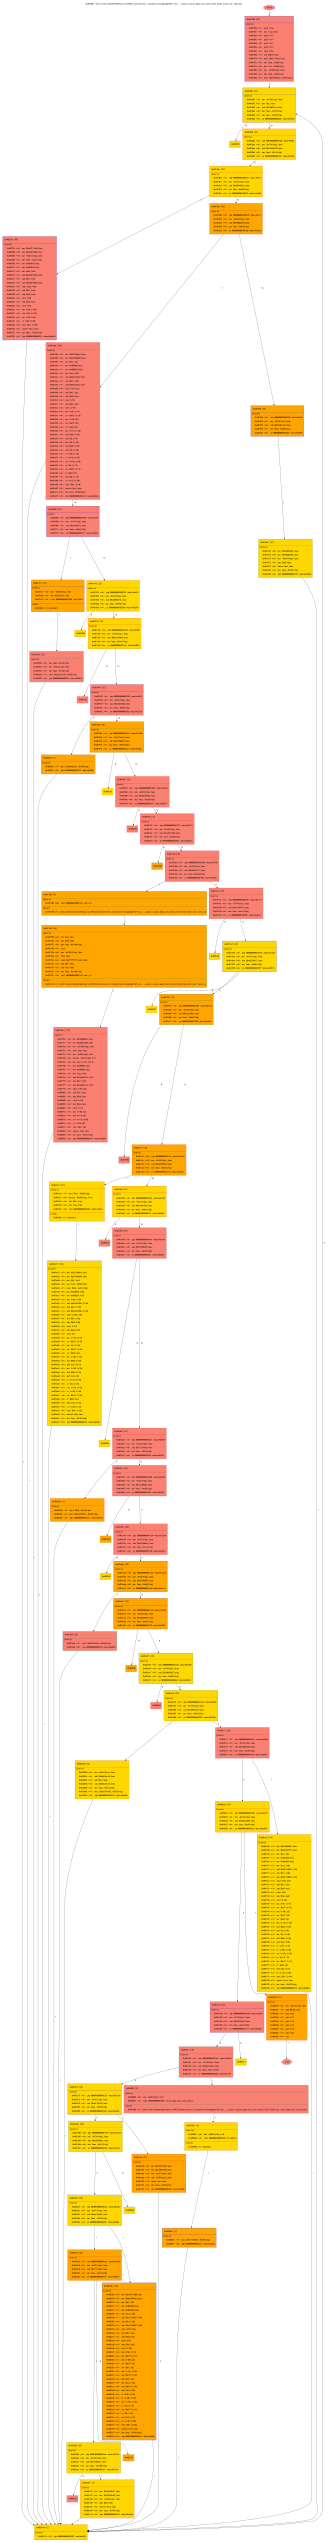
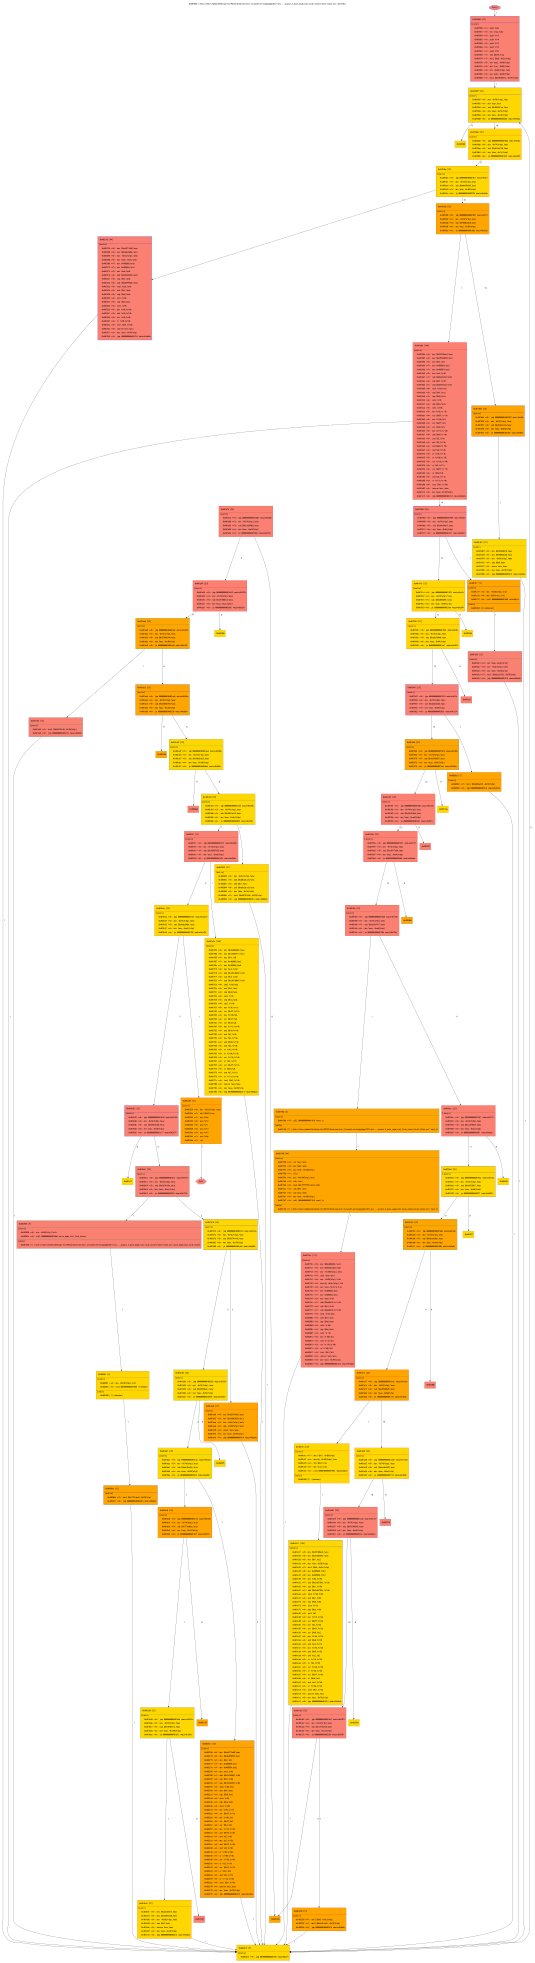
edge "0x401a62 [25]" -> "0x401a7b [25]": now "0x401a62 [25]" -> "0x401d54"
